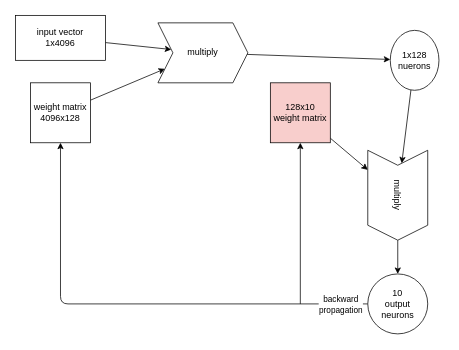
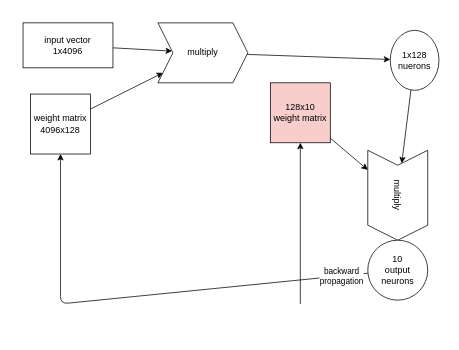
node "input vector 1x4096": moved (60, 38) -> (68, 45)
node "weight matrix 4096x128": moved (60, 113) -> (60, 124)
node "10 output neurons": moved (398, 304) -> (398, 270)
